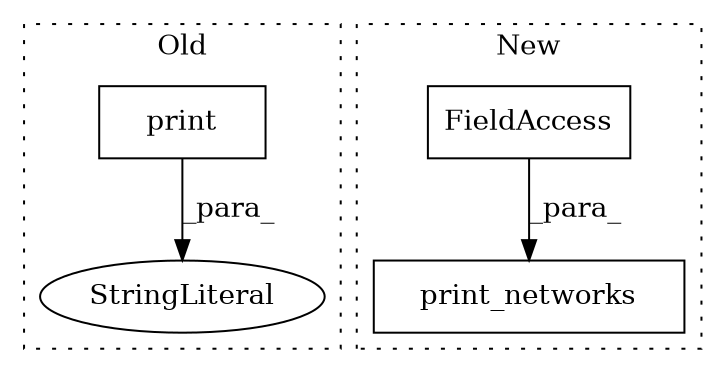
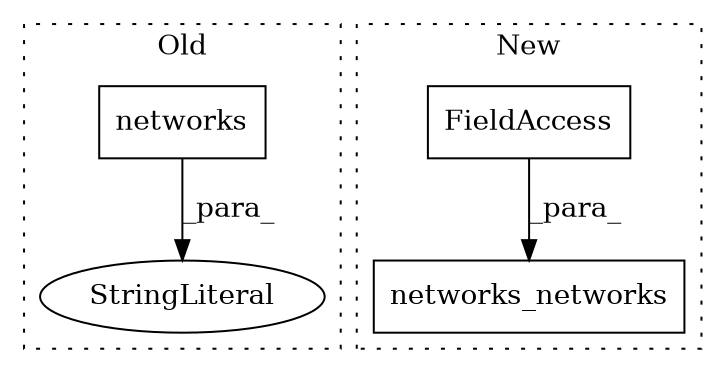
node "print": label "print" -> "networks"
node "print_networks": label "print_networks" -> "networks_networks"
